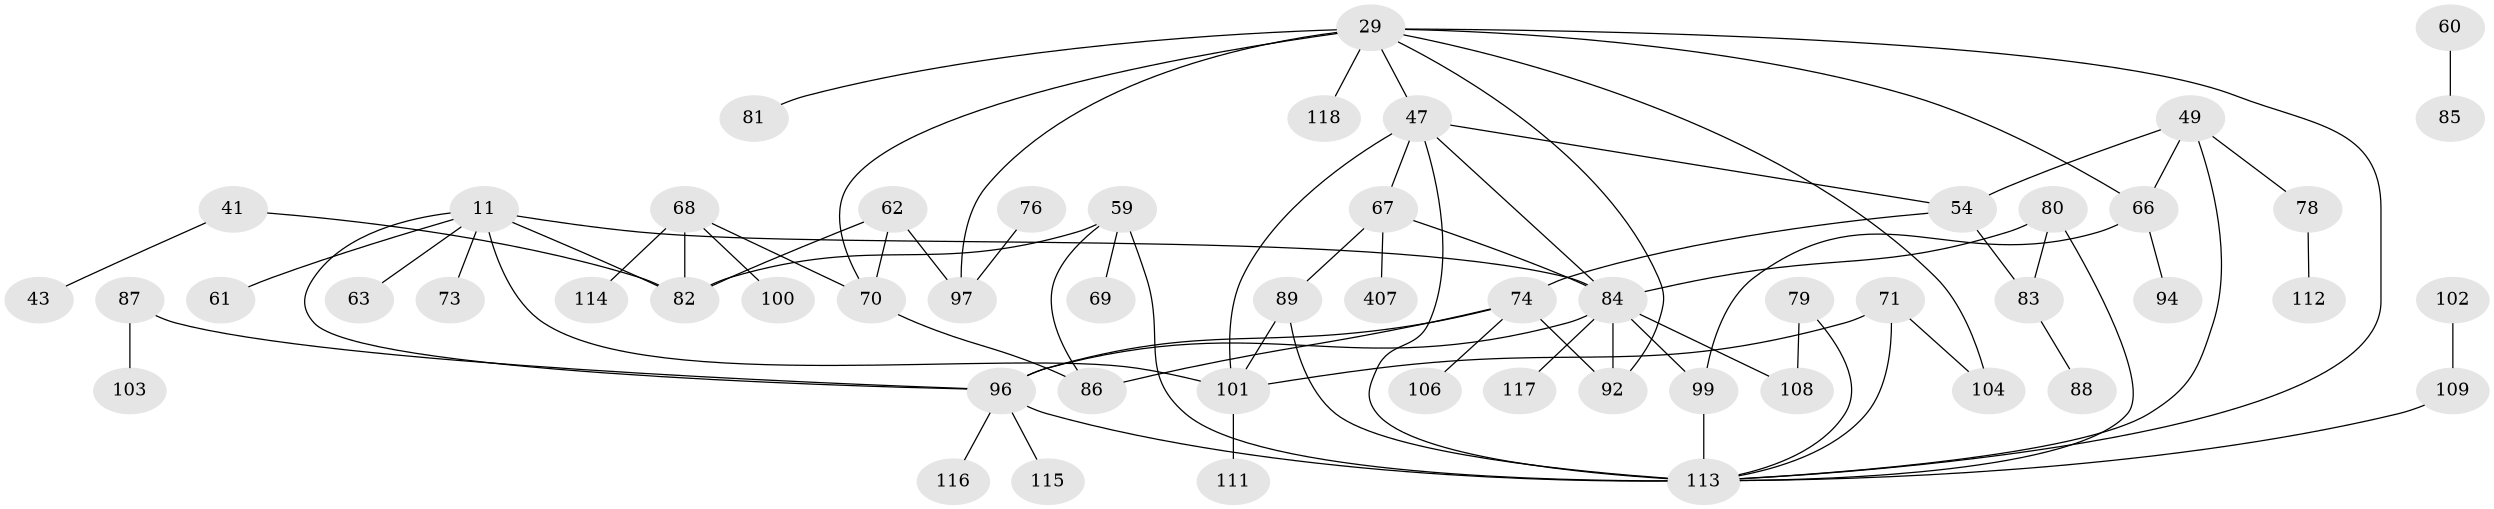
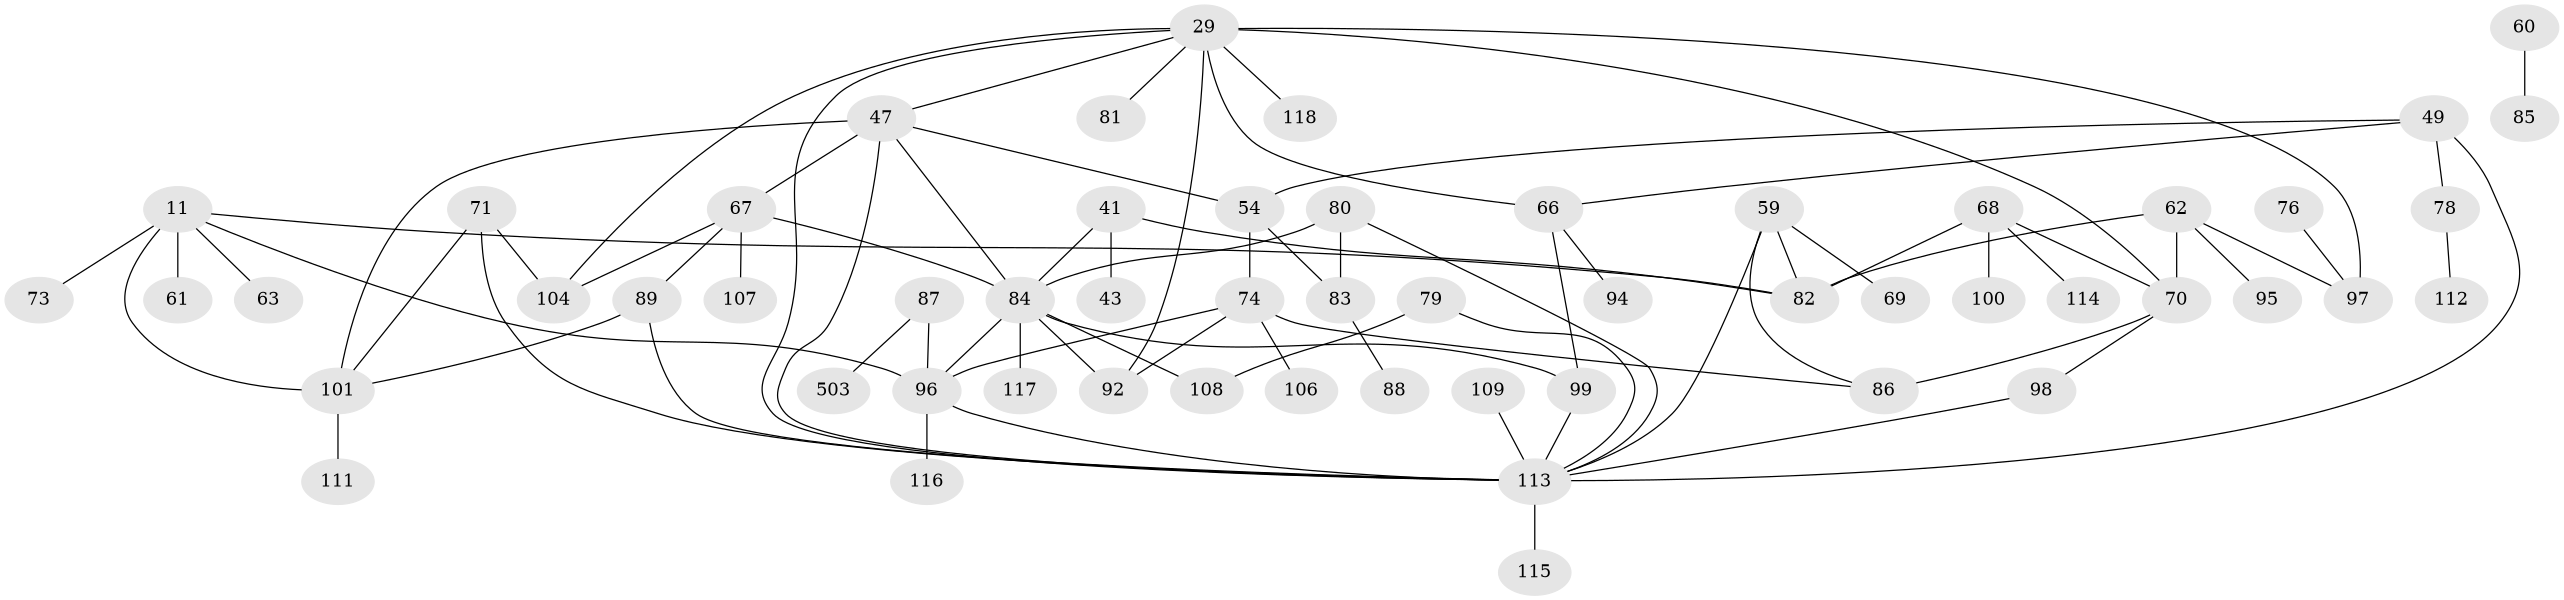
edge "11" -- "84": now "41" -- "84"
edge "67" -- "104": added
node "407": label "407" -> "107"
node "95": added
node "102": removed
node "103": label "103" -> "503"
node "98": added
edge "96" -- "115": now "113" -- "115"
